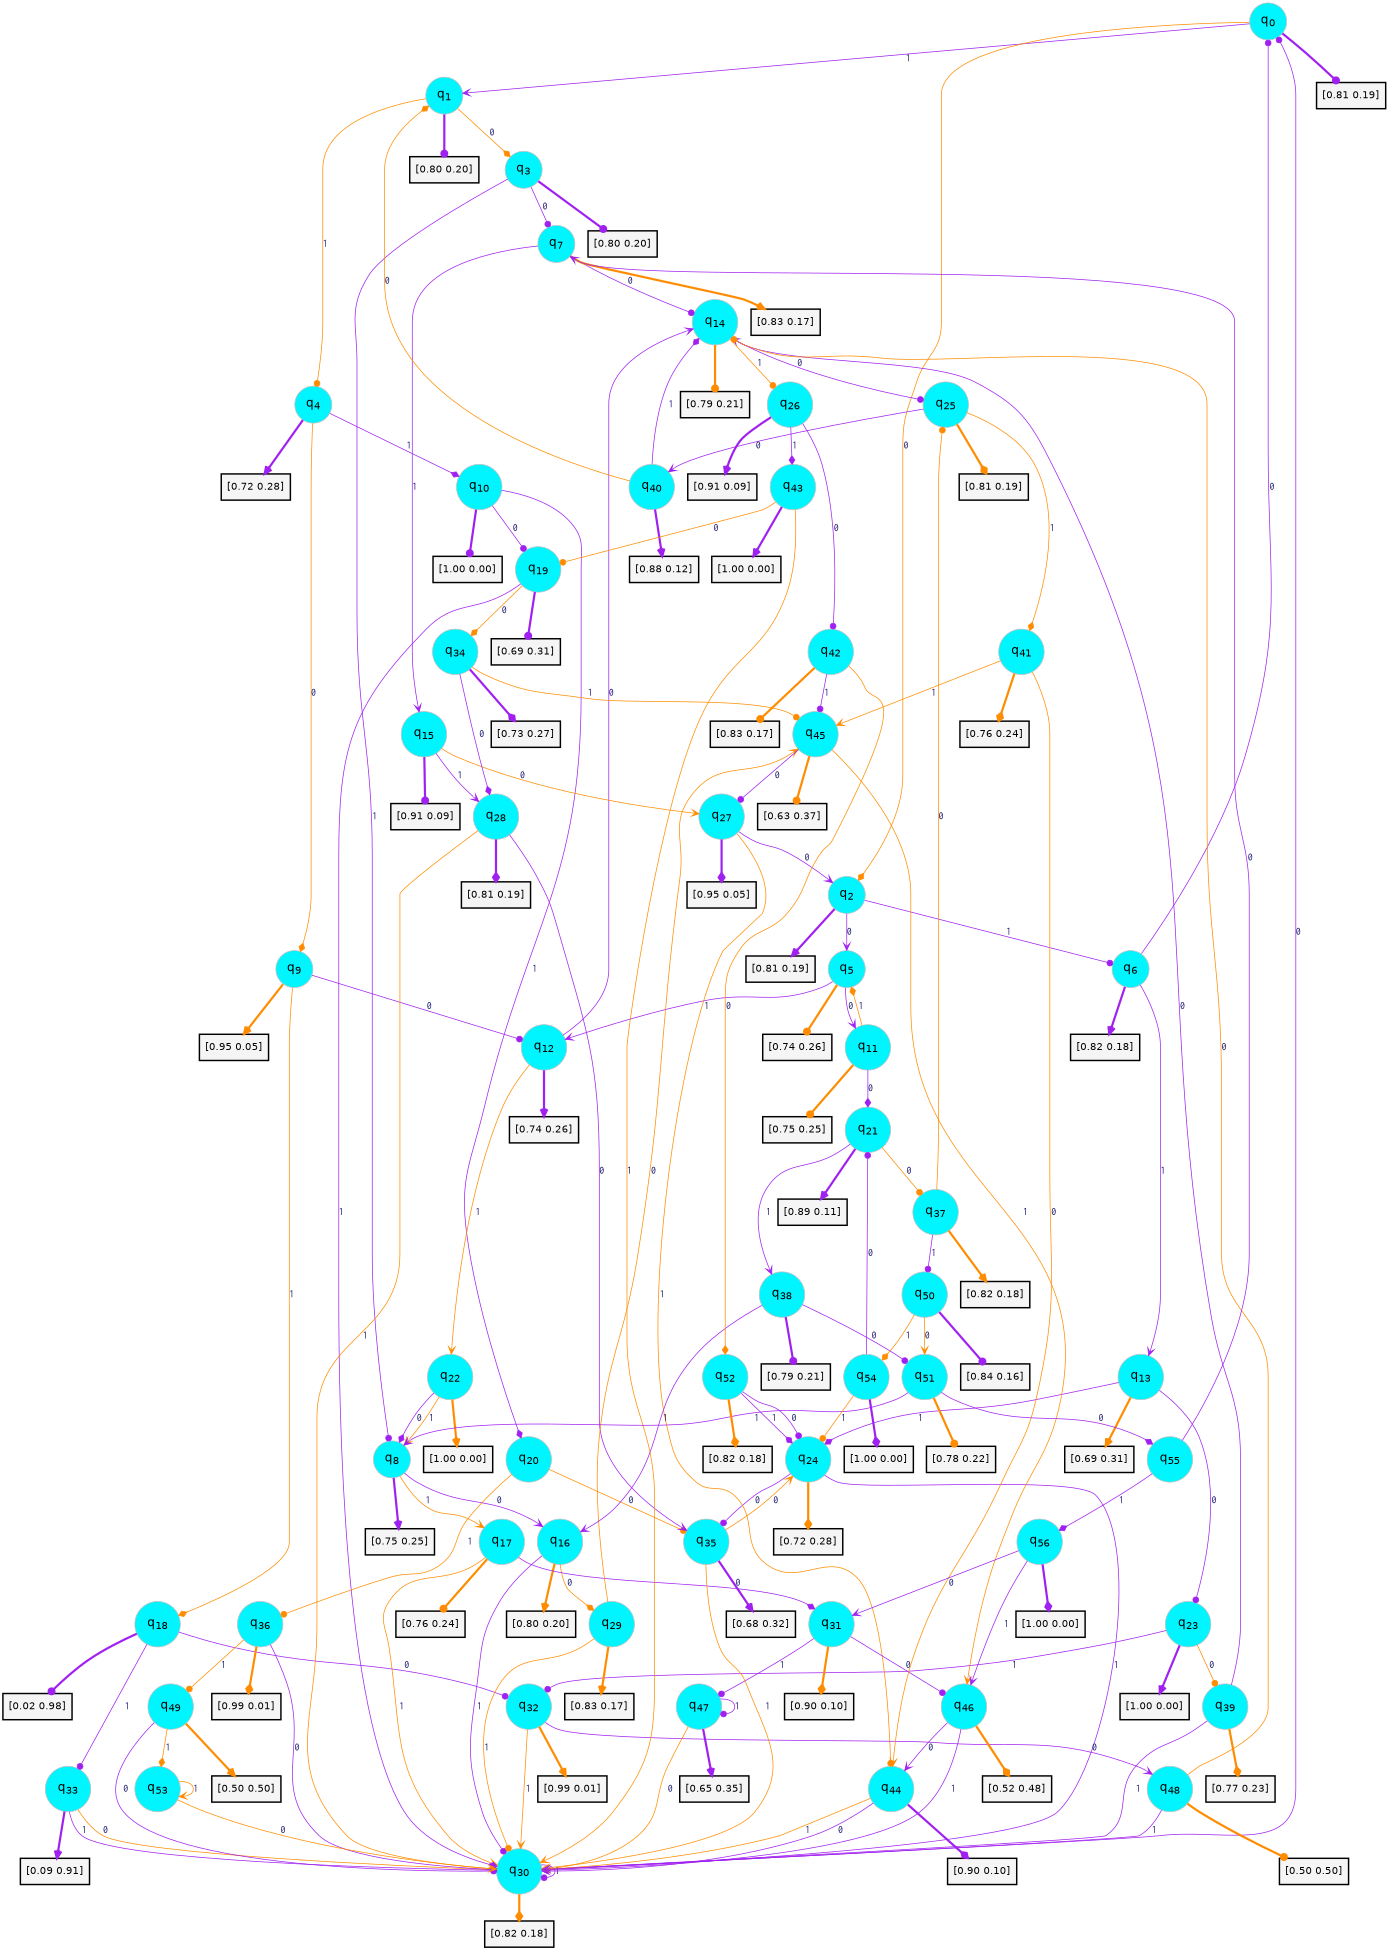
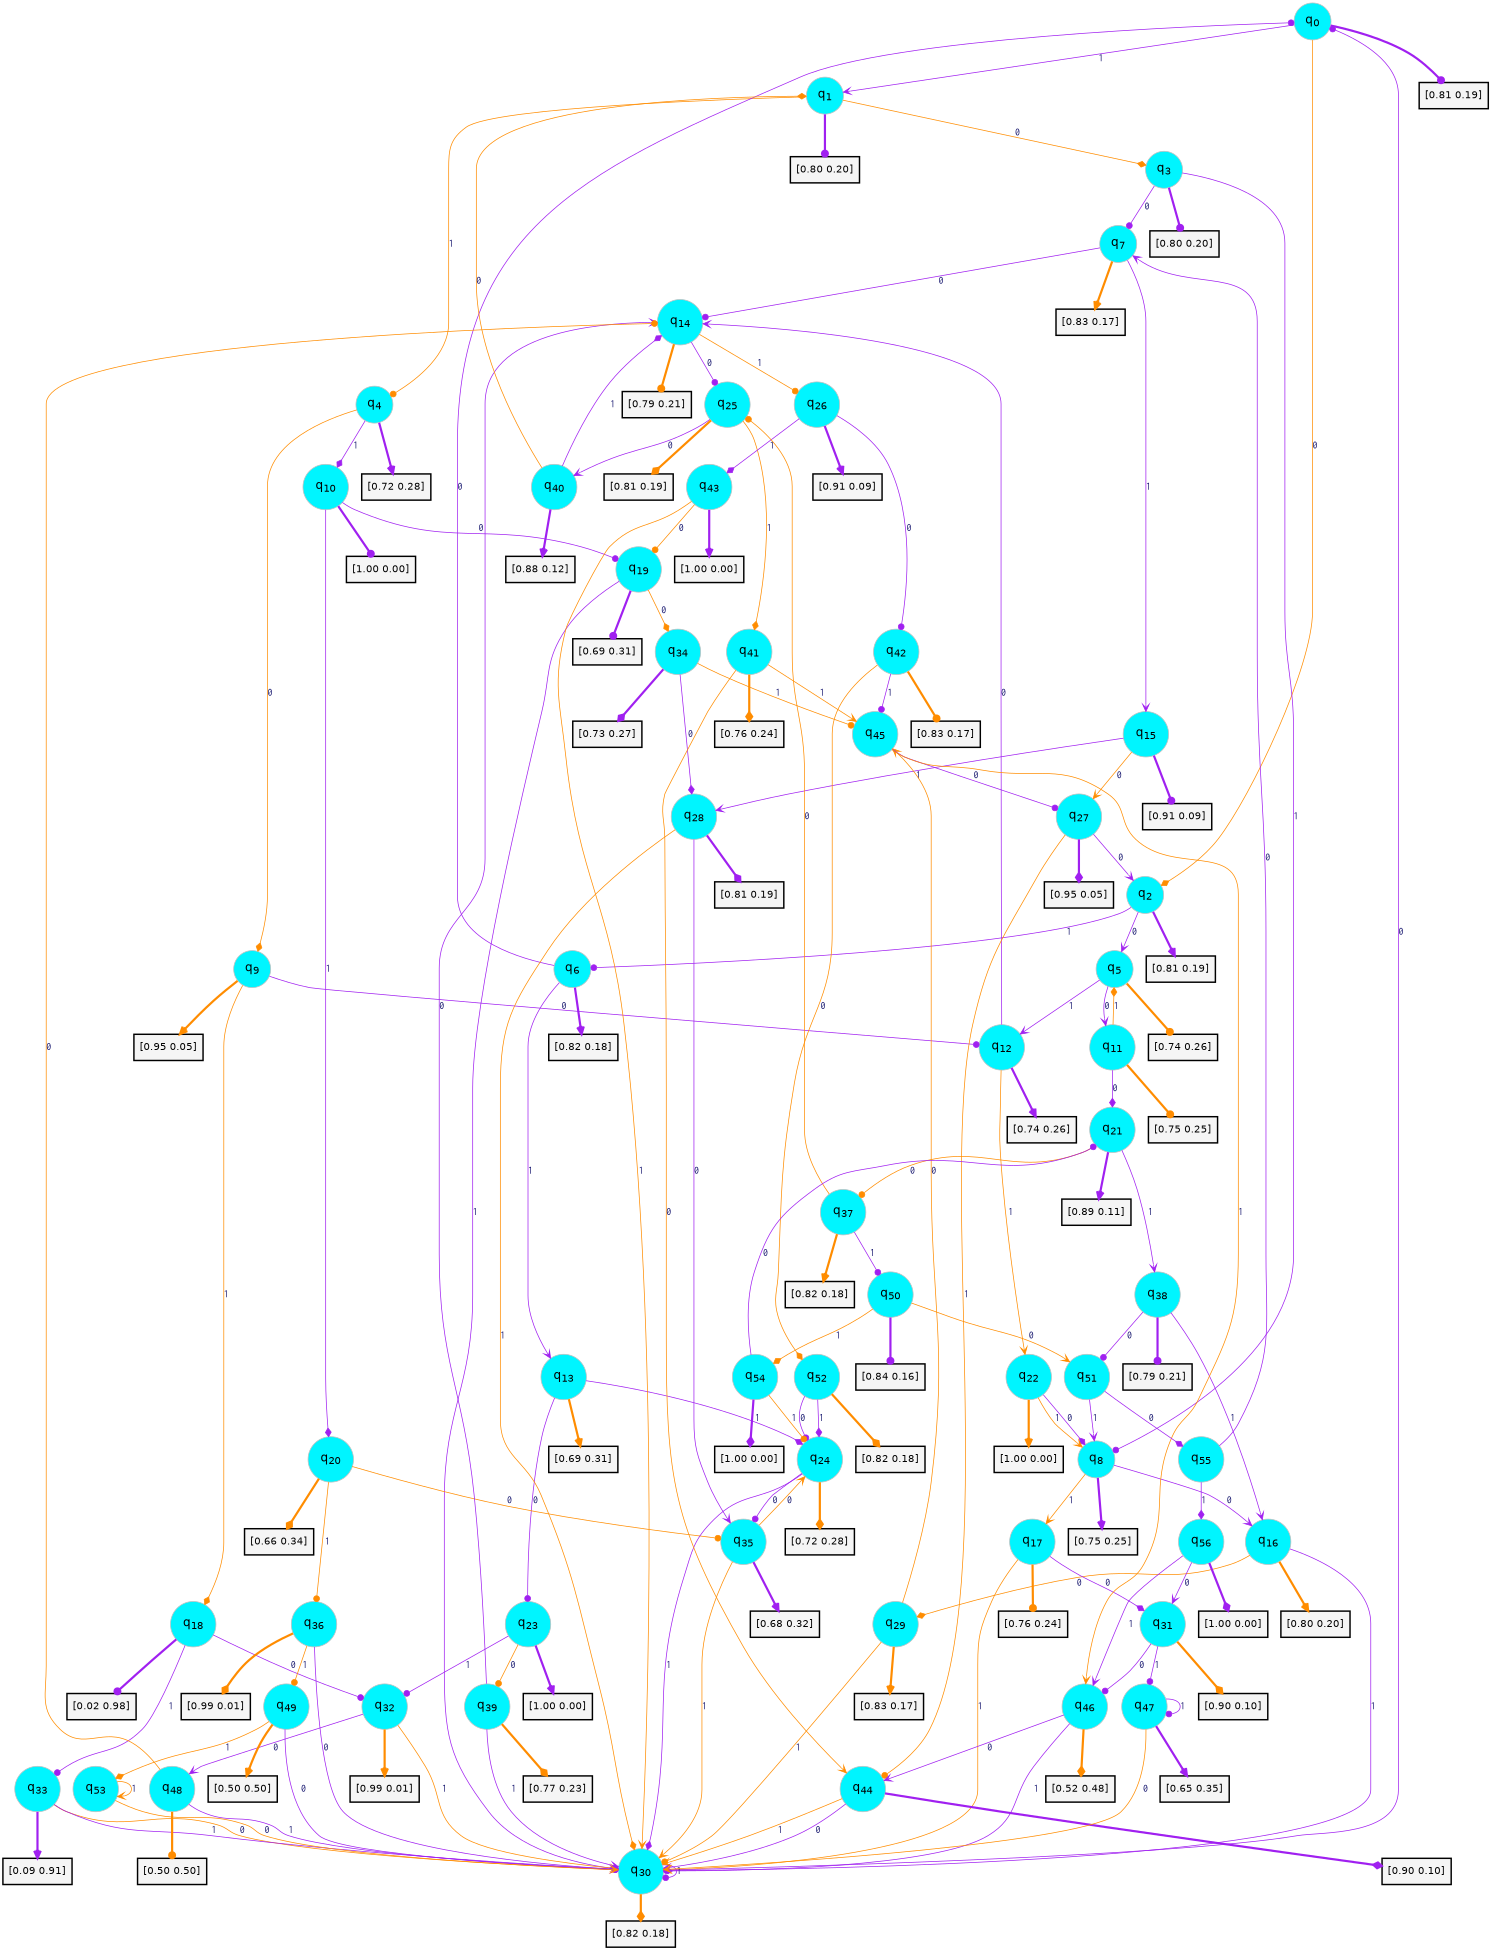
node "[0.63 0.37]": removed
node "[0.78 0.22]": removed
node "[0.66 0.34]": added
